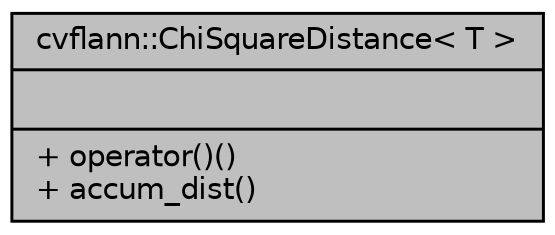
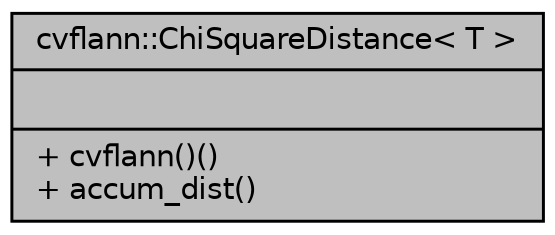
node "cvflann::ChiSquareDistance< T >": text "+ operator()()" -> "+ cvflann()()"
